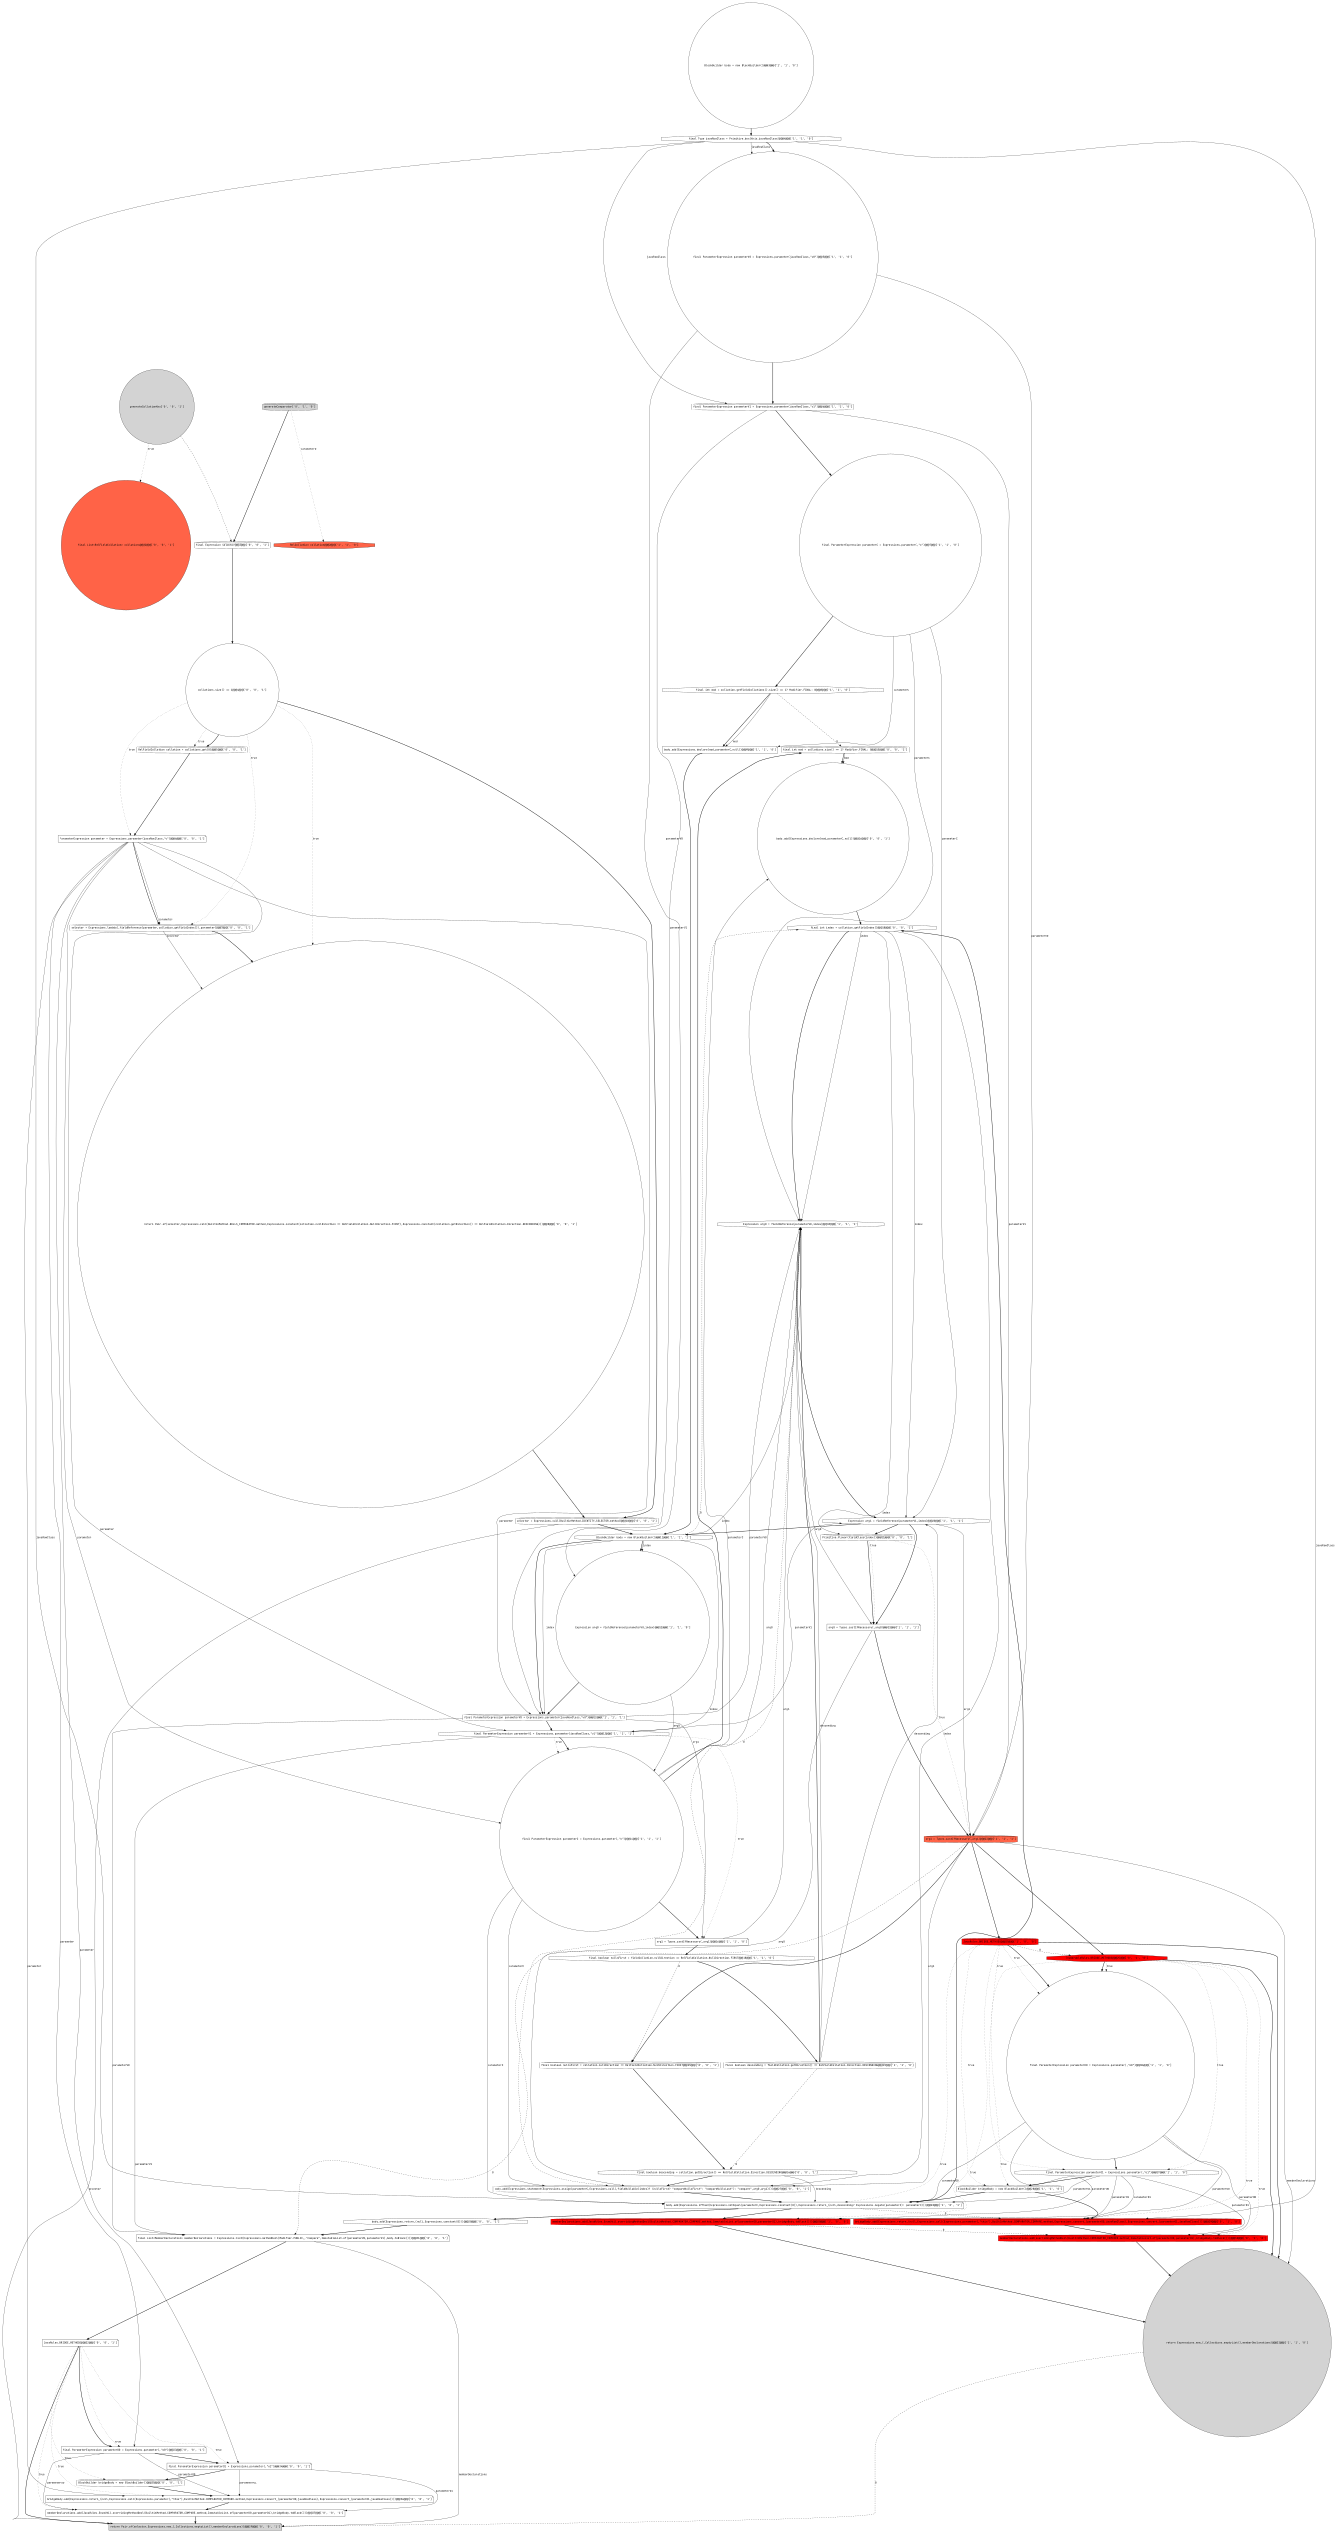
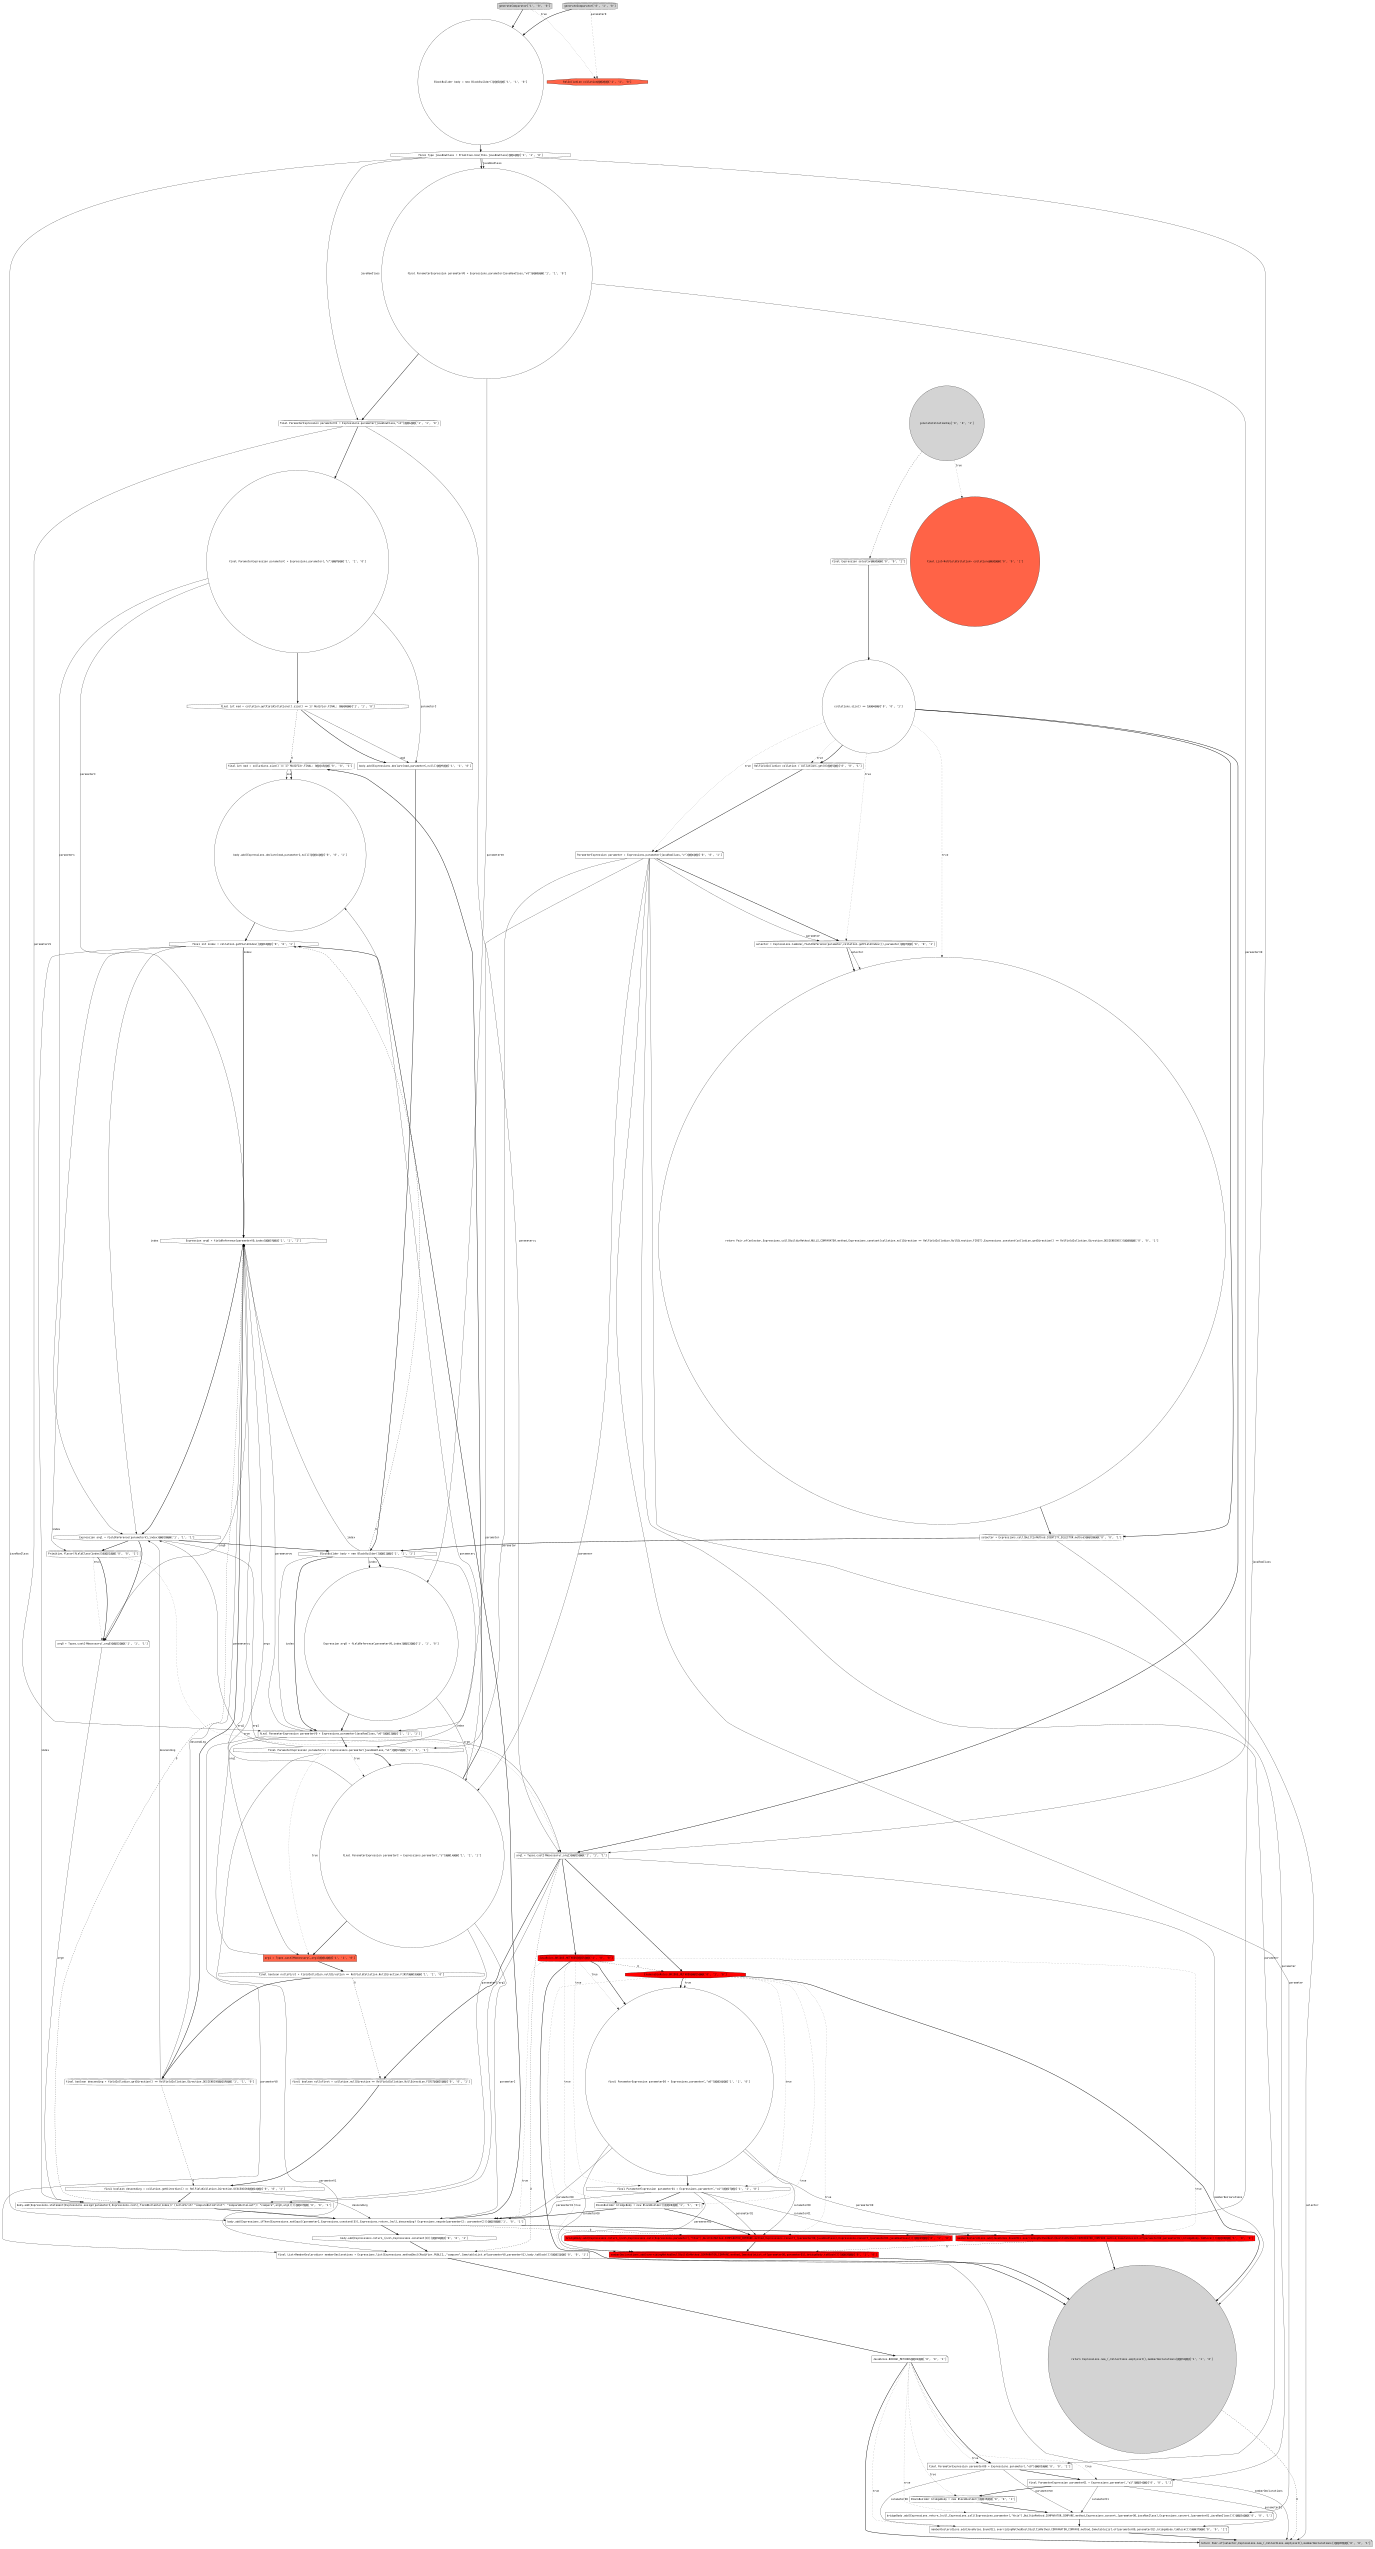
node "generateComparator['1', '0', '0']": added
edge "generateComparator['0', '1', '0']" -> "final Expression selector@@@3@@@['0', '0', '1']": now "generateComparator['0', '1', '0']" -> "BlockBuilder body = new BlockBuilder()@@@3@@@['1', '1', '0']"
edge "arg0 = Types.castIfNecessary(,arg0)@@@22@@@['1', '1', '1']" -> "arg1 = Types.castIfNecessary(,arg1)@@@23@@@['1', '1', '1']": now "collations.size() == 1@@@4@@@['0', '0', '1']" -> "arg1 = Types.castIfNecessary(,arg1)@@@23@@@['1', '1', '1']"
node "arg1 = Types.castIfNecessary(,arg1)@@@23@@@['1', '1', '1']": fillcolor tomato -> white
node "arg1 = Types.castIfNecessary(,arg1)@@@16@@@['1', '1', '0']": fillcolor white -> tomato
